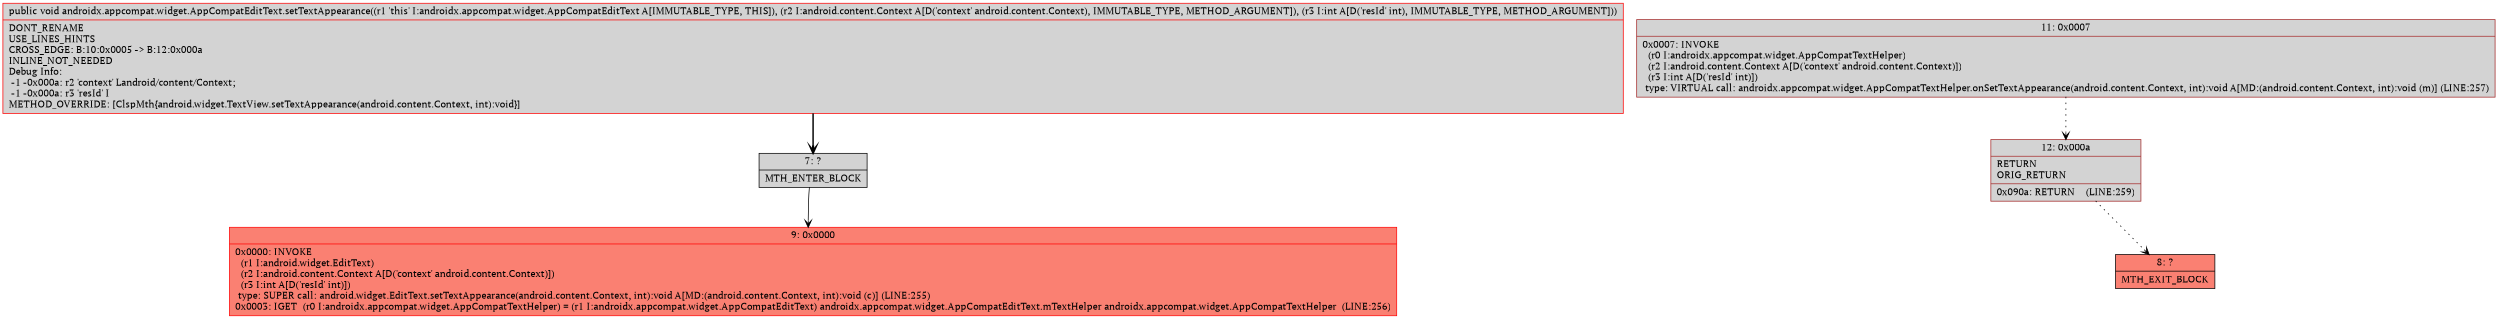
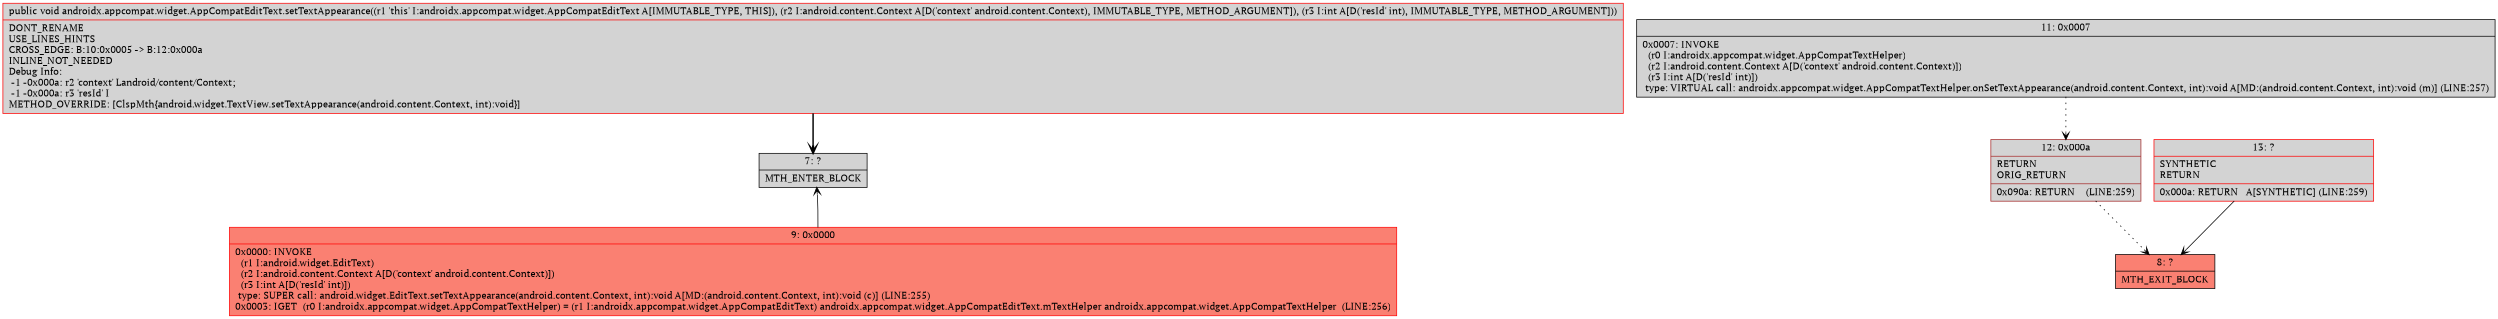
node "11: 0x0007": color brown -> black
node "13: ?": added
edge "7: ?" -> "9: 0x0000": reversed
